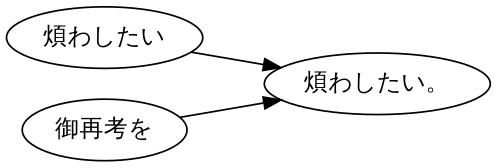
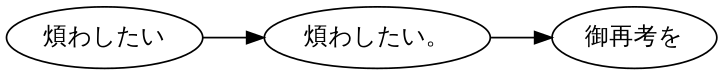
edge "御再考を" -> "煩わしたい。": reversed
